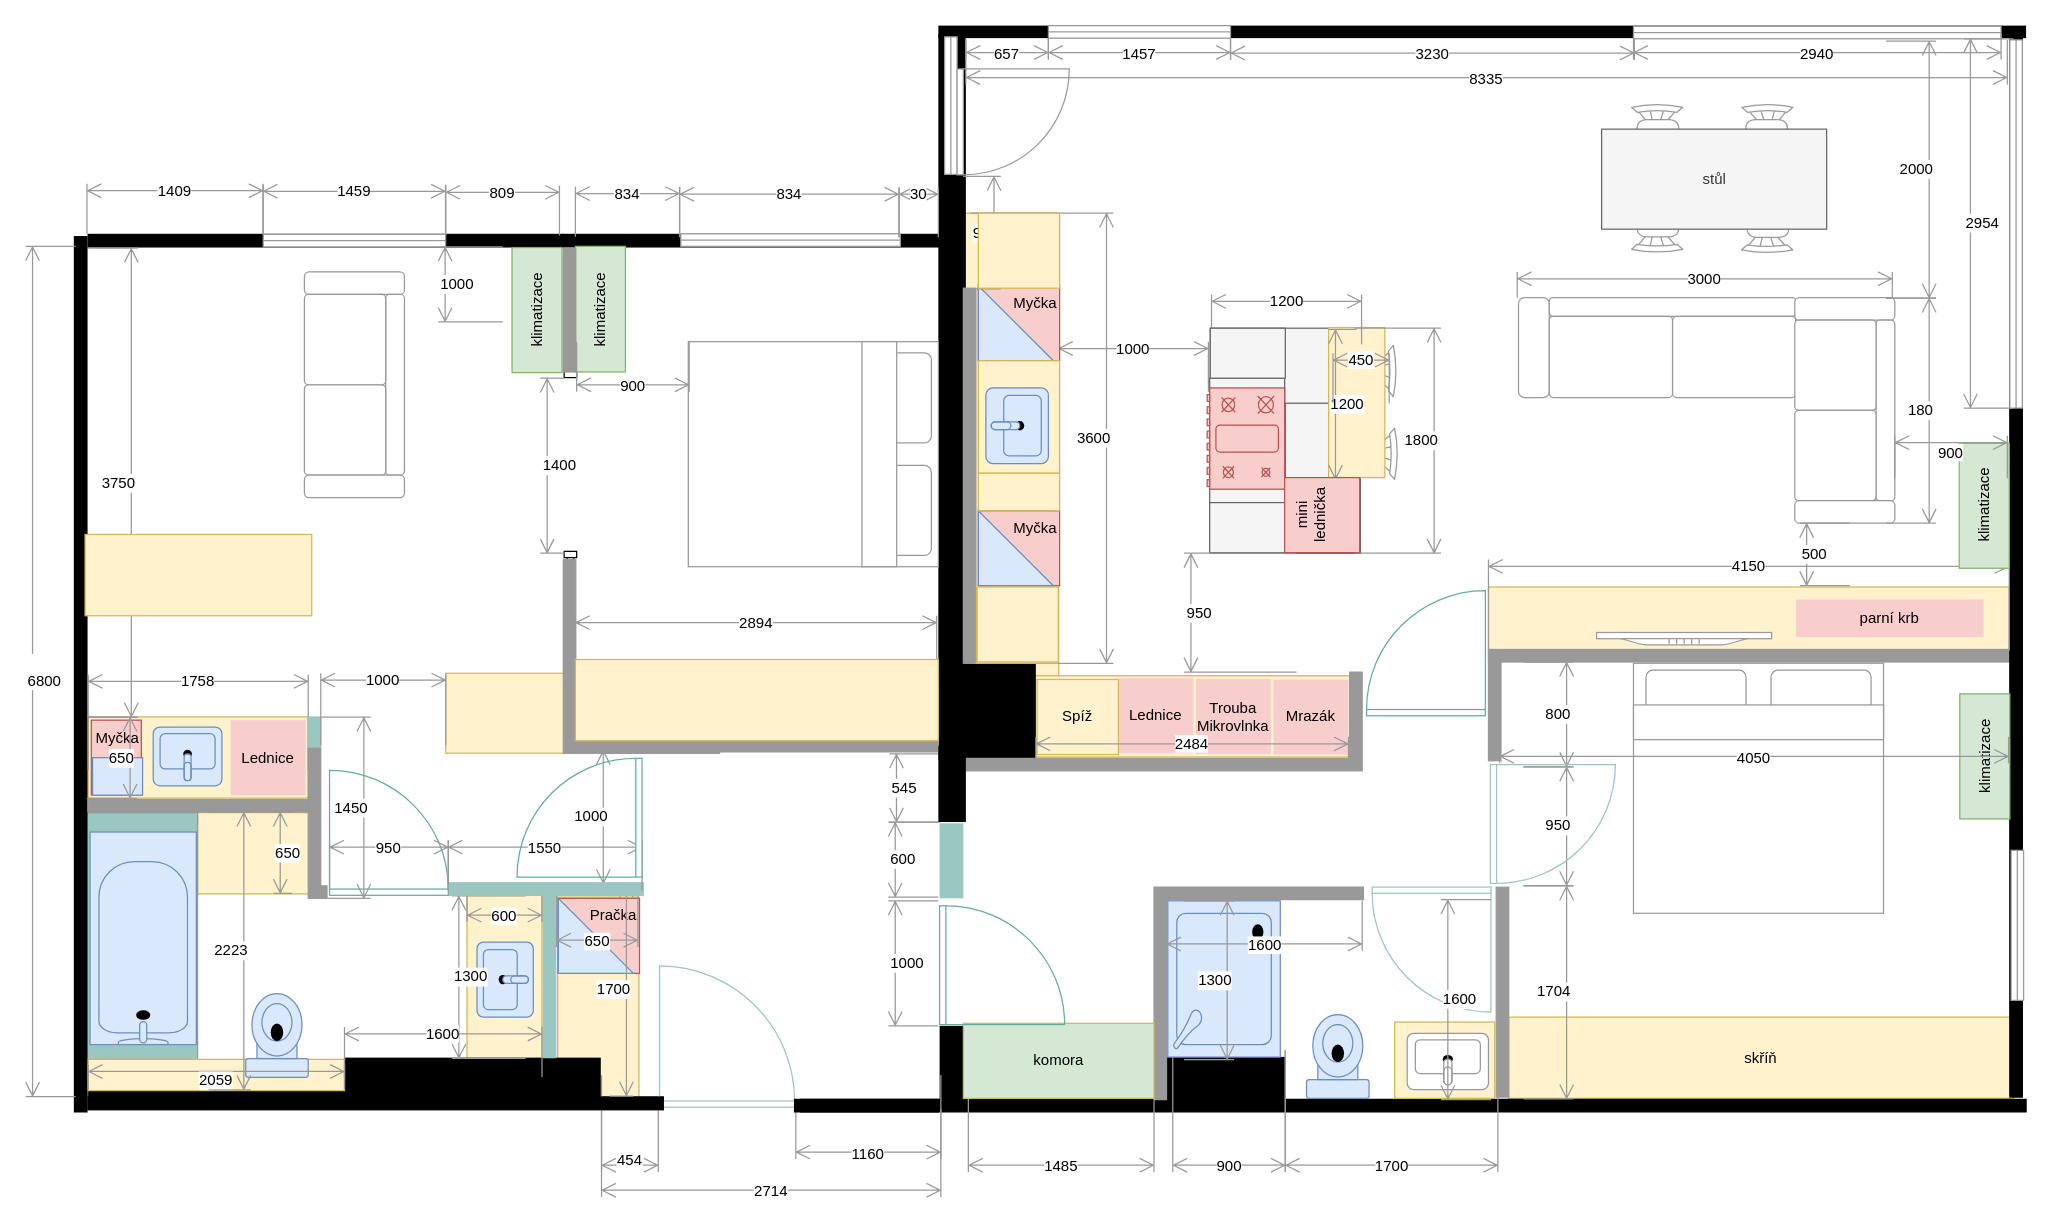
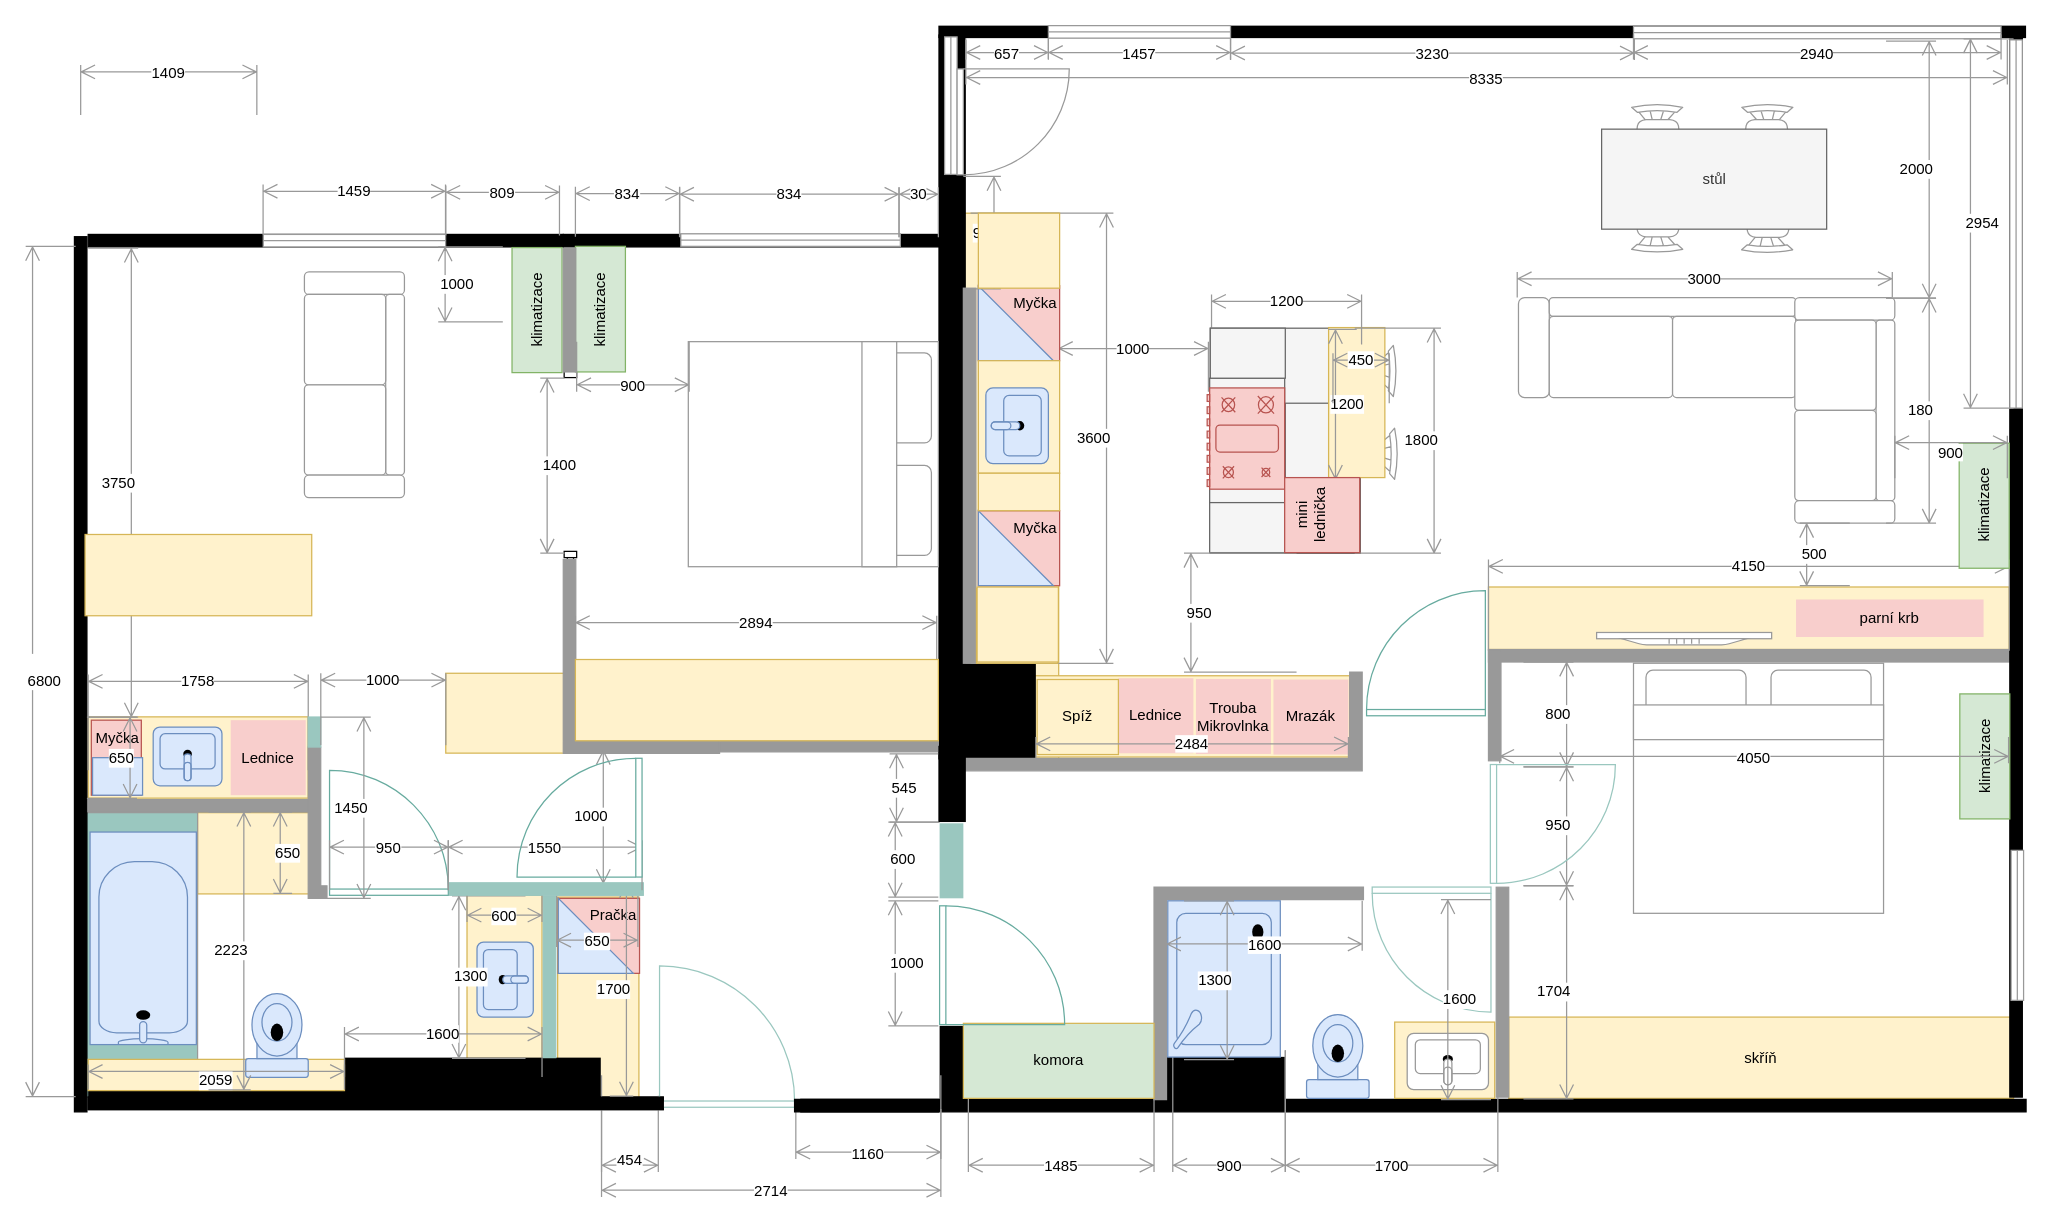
node "1409": moved (175, 209) -> (169, 90)
